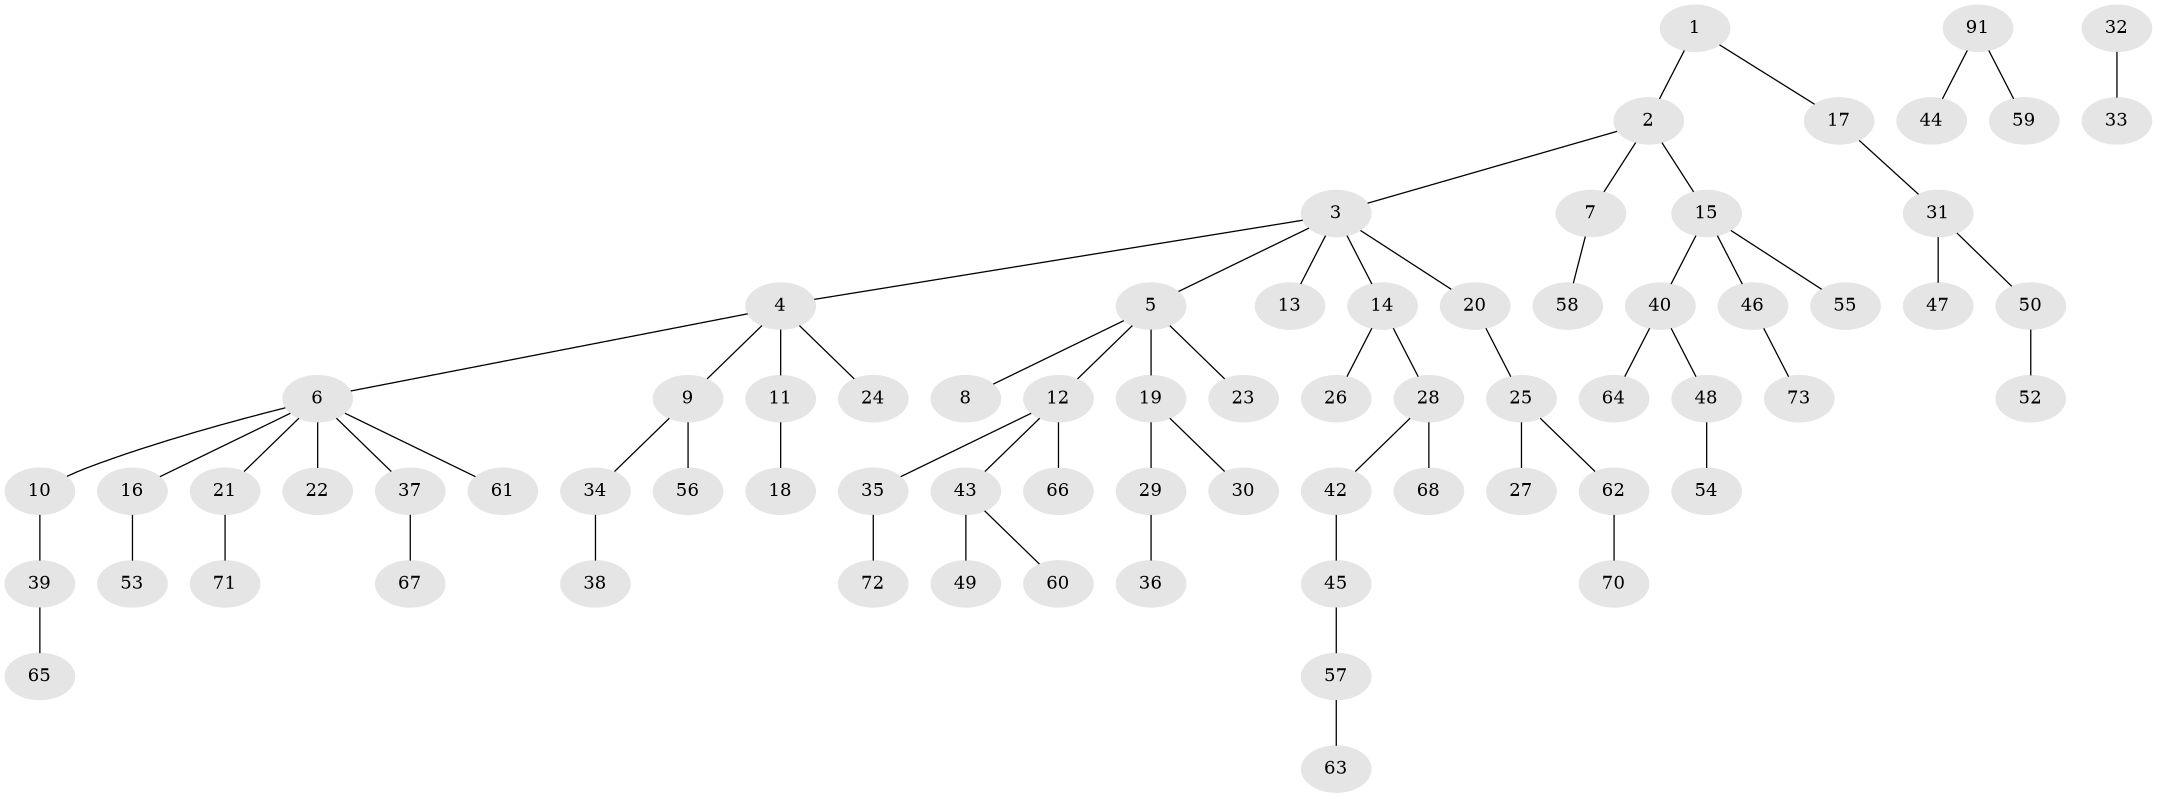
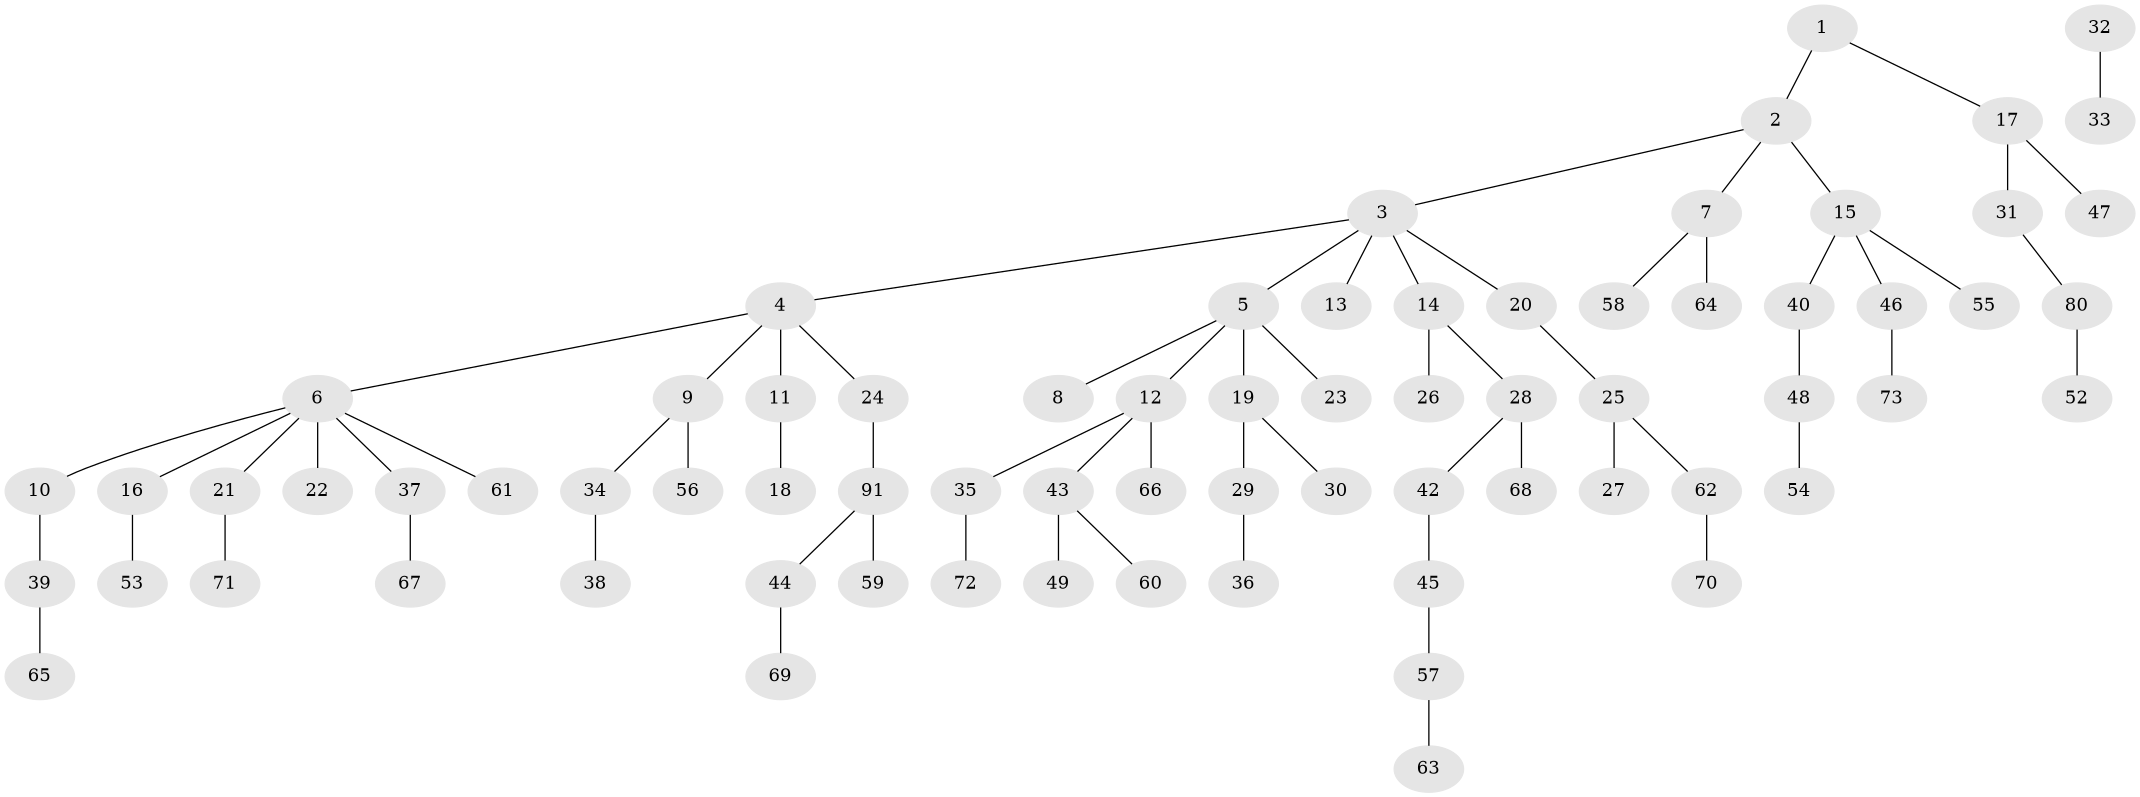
edge "31" -- "47": now "17" -- "47"
node "50": label "50" -> "80"
edge "40" -- "64": now "7" -- "64"
edge "24" -- "91": added
node "69": added
